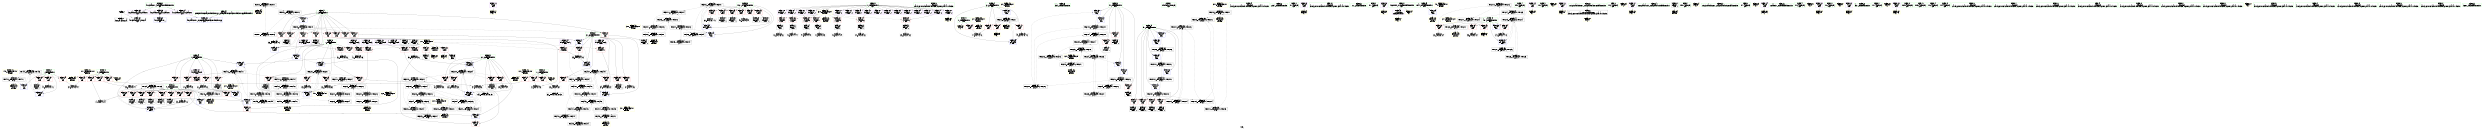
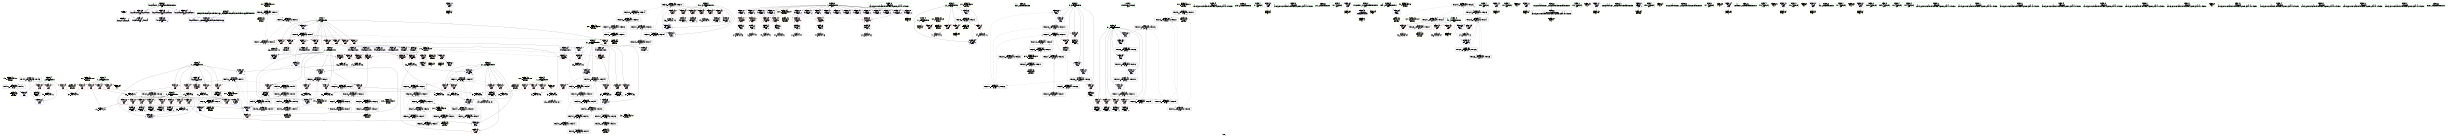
node "NodeID: 416": added
